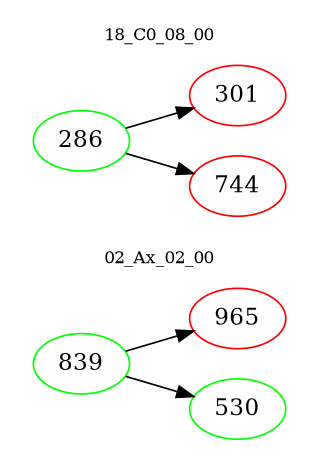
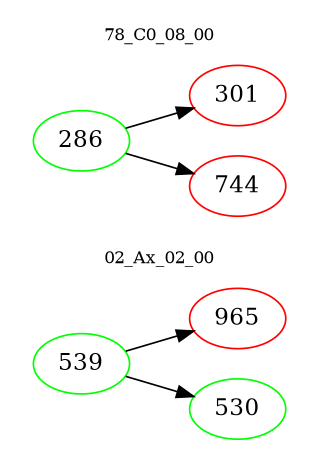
cluster "18_C0_08_00": label "18_C0_08_00" -> "78_C0_08_00"
node "839": label "839" -> "539"
